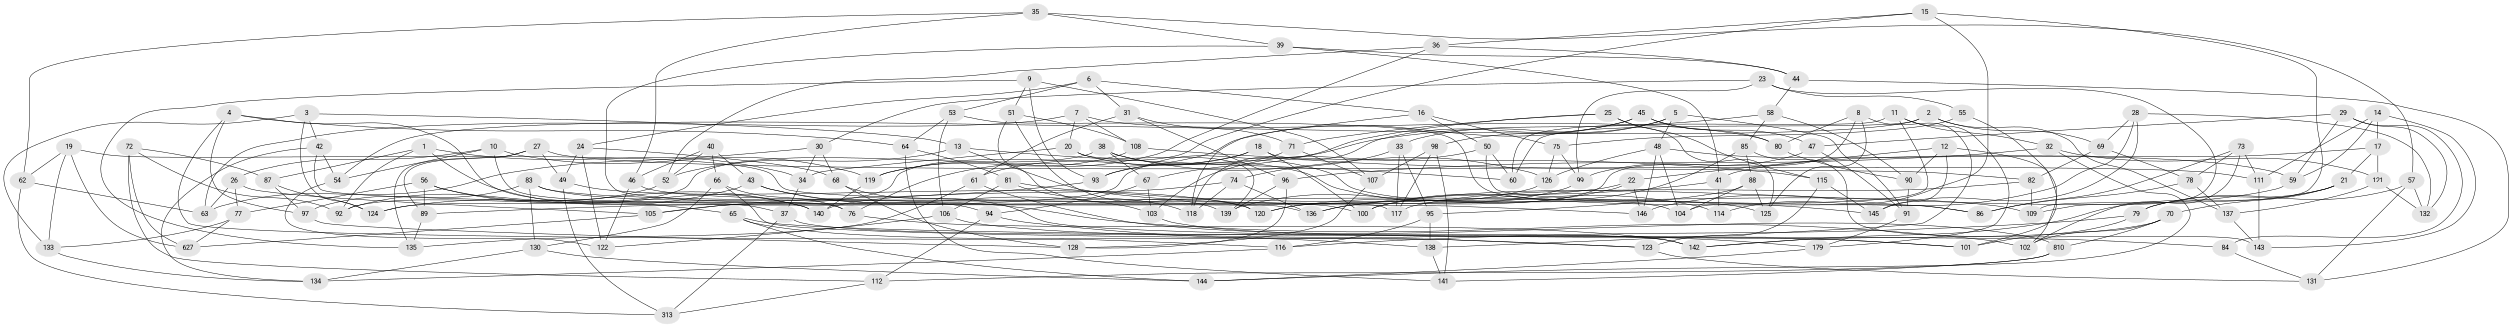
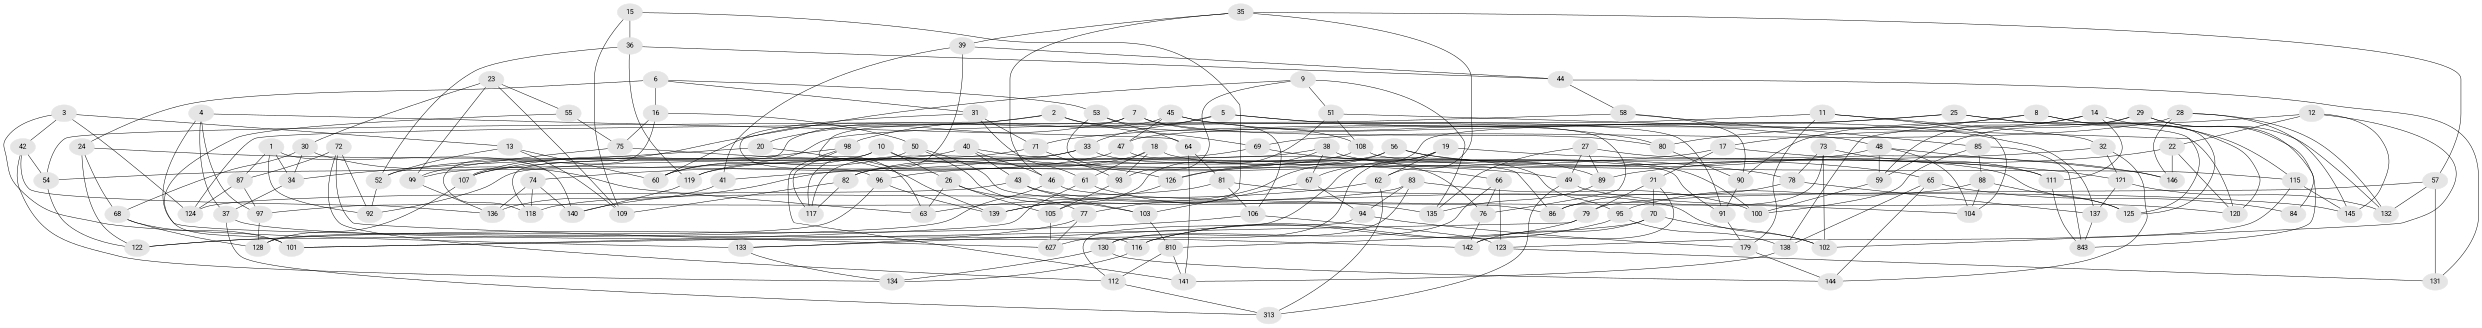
node "114": removed
node "143": label "143" -> "843"
edge "84" -- "131": removed
